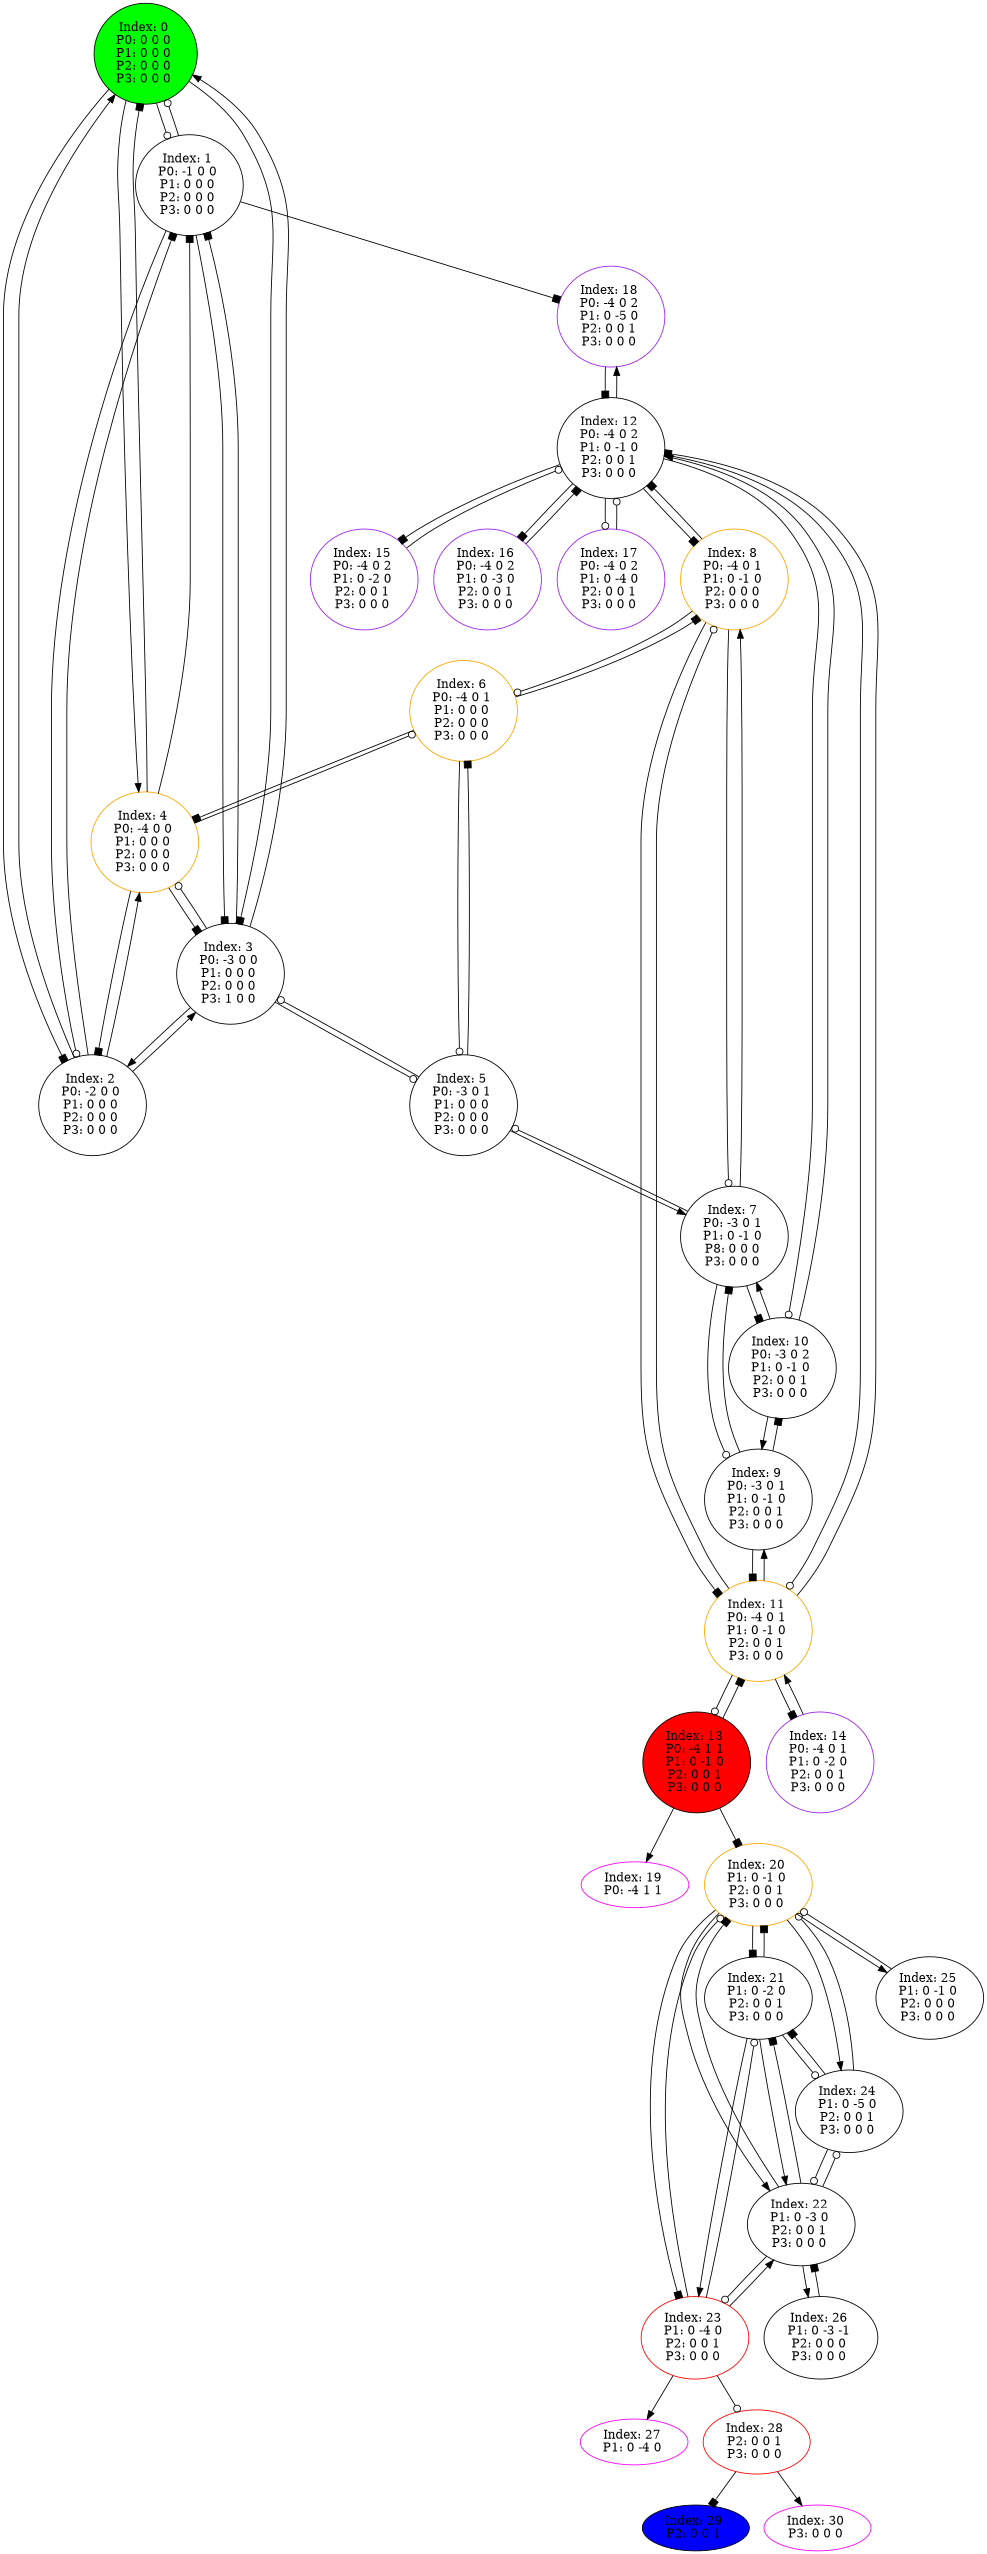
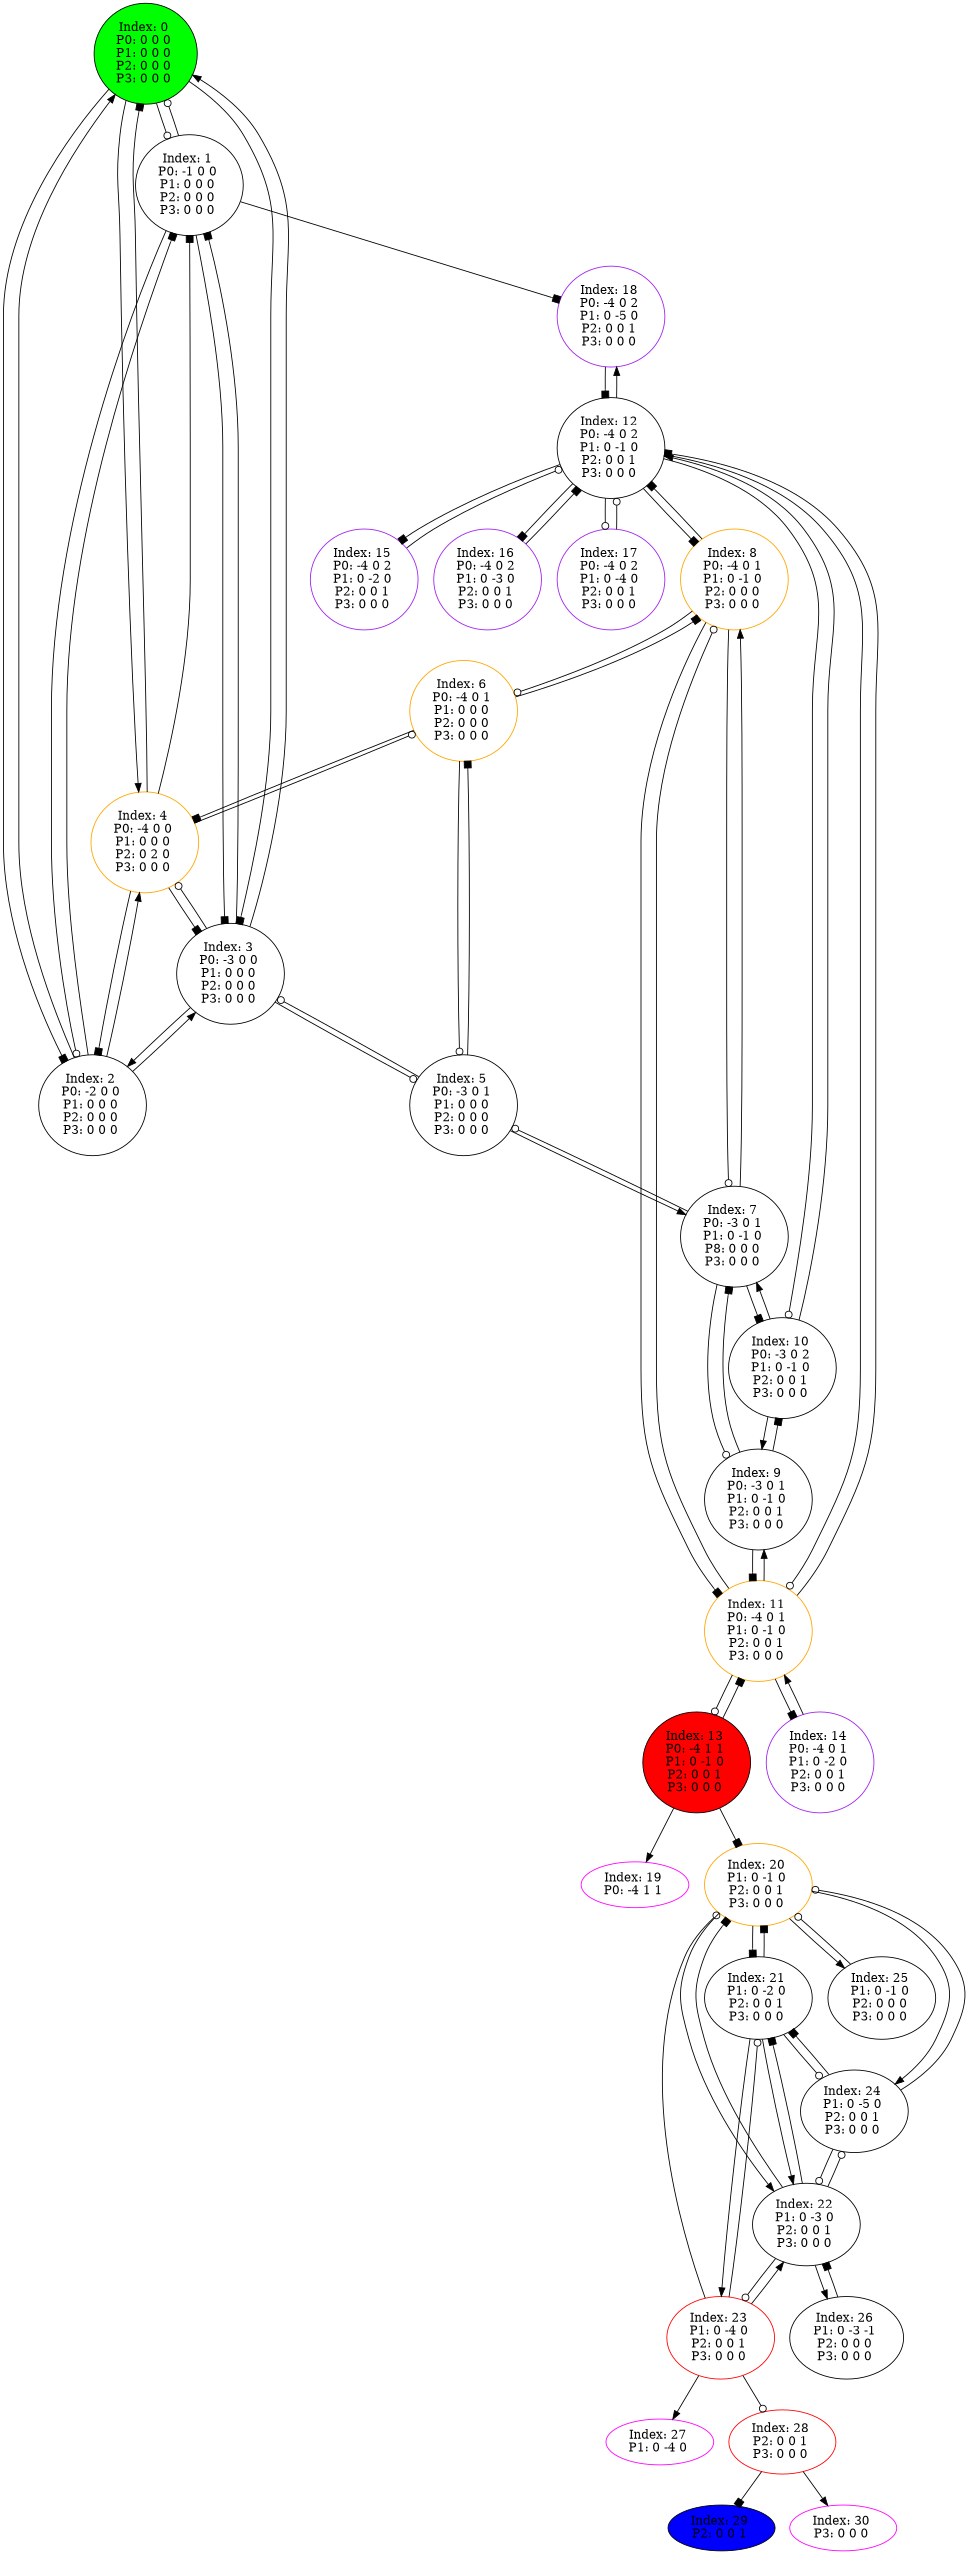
node "Index: 4 P0: -4 0 0 P1: 0 0 0 P2: 0 0 0 P3: 0 0 0": label "Index: 4 P0: -4 0 0 P1: 0 0 0 P2: 0 0 0 P3: 0 0 0" -> "Index: 4 P0: -4 0 0 P1: 0 0 0 P2: 0 2 0 P3: 0 0 0"
node "Index: 3 P0: -3 0 0 P1: 0 0 0 P2: 0 0 0 P3: 1 0 0": label "Index: 3 P0: -3 0 0 P1: 0 0 0 P2: 0 0 0 P3: 1 0 0" -> "Index: 3 P0: -3 0 0 P1: 0 0 0 P2: 0 0 0 P3: 0 0 0"
edge "Index: 20 P1: 0 -1 0 P2: 0 0 1 P3: 0 0 0" -> "Index: 23 P1: 0 -4 0 P2: 0 0 1 P3: 0 0 0": removed
